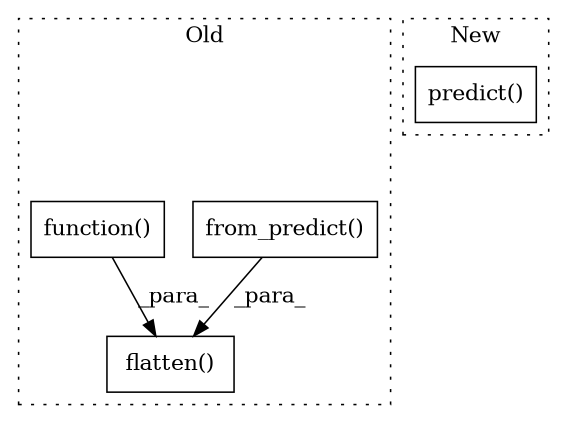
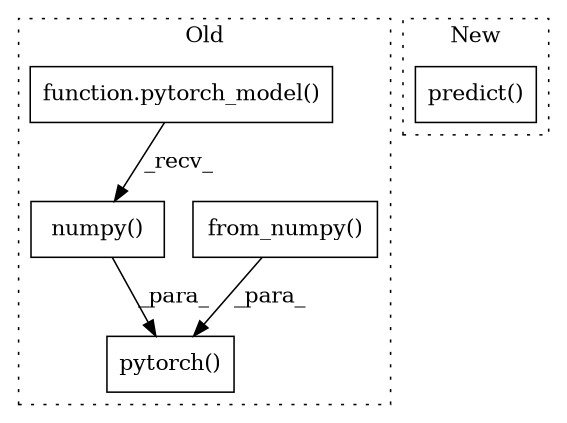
node "function.pytorch_model()": added
node "function()": label "function()" -> "numpy()"
node "from_predict()": label "from_predict()" -> "from_numpy()"
node "flatten()": label "flatten()" -> "pytorch()"
